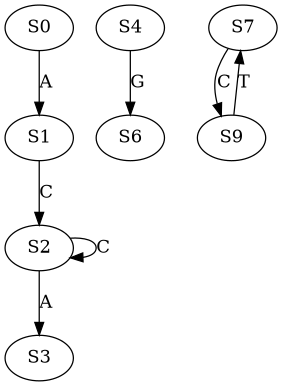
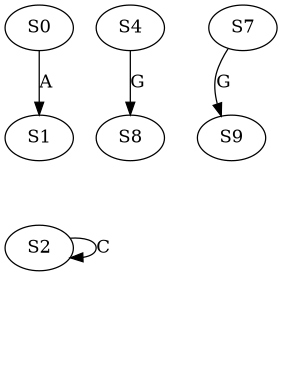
edge "S7" -> "S9": label "C" -> "G"
edge "S9" -> "S7": removed, label "T"
node "S6": label "S6" -> "S8"
edge "S1" -> "S2": removed, label "C"
node "S3": removed
